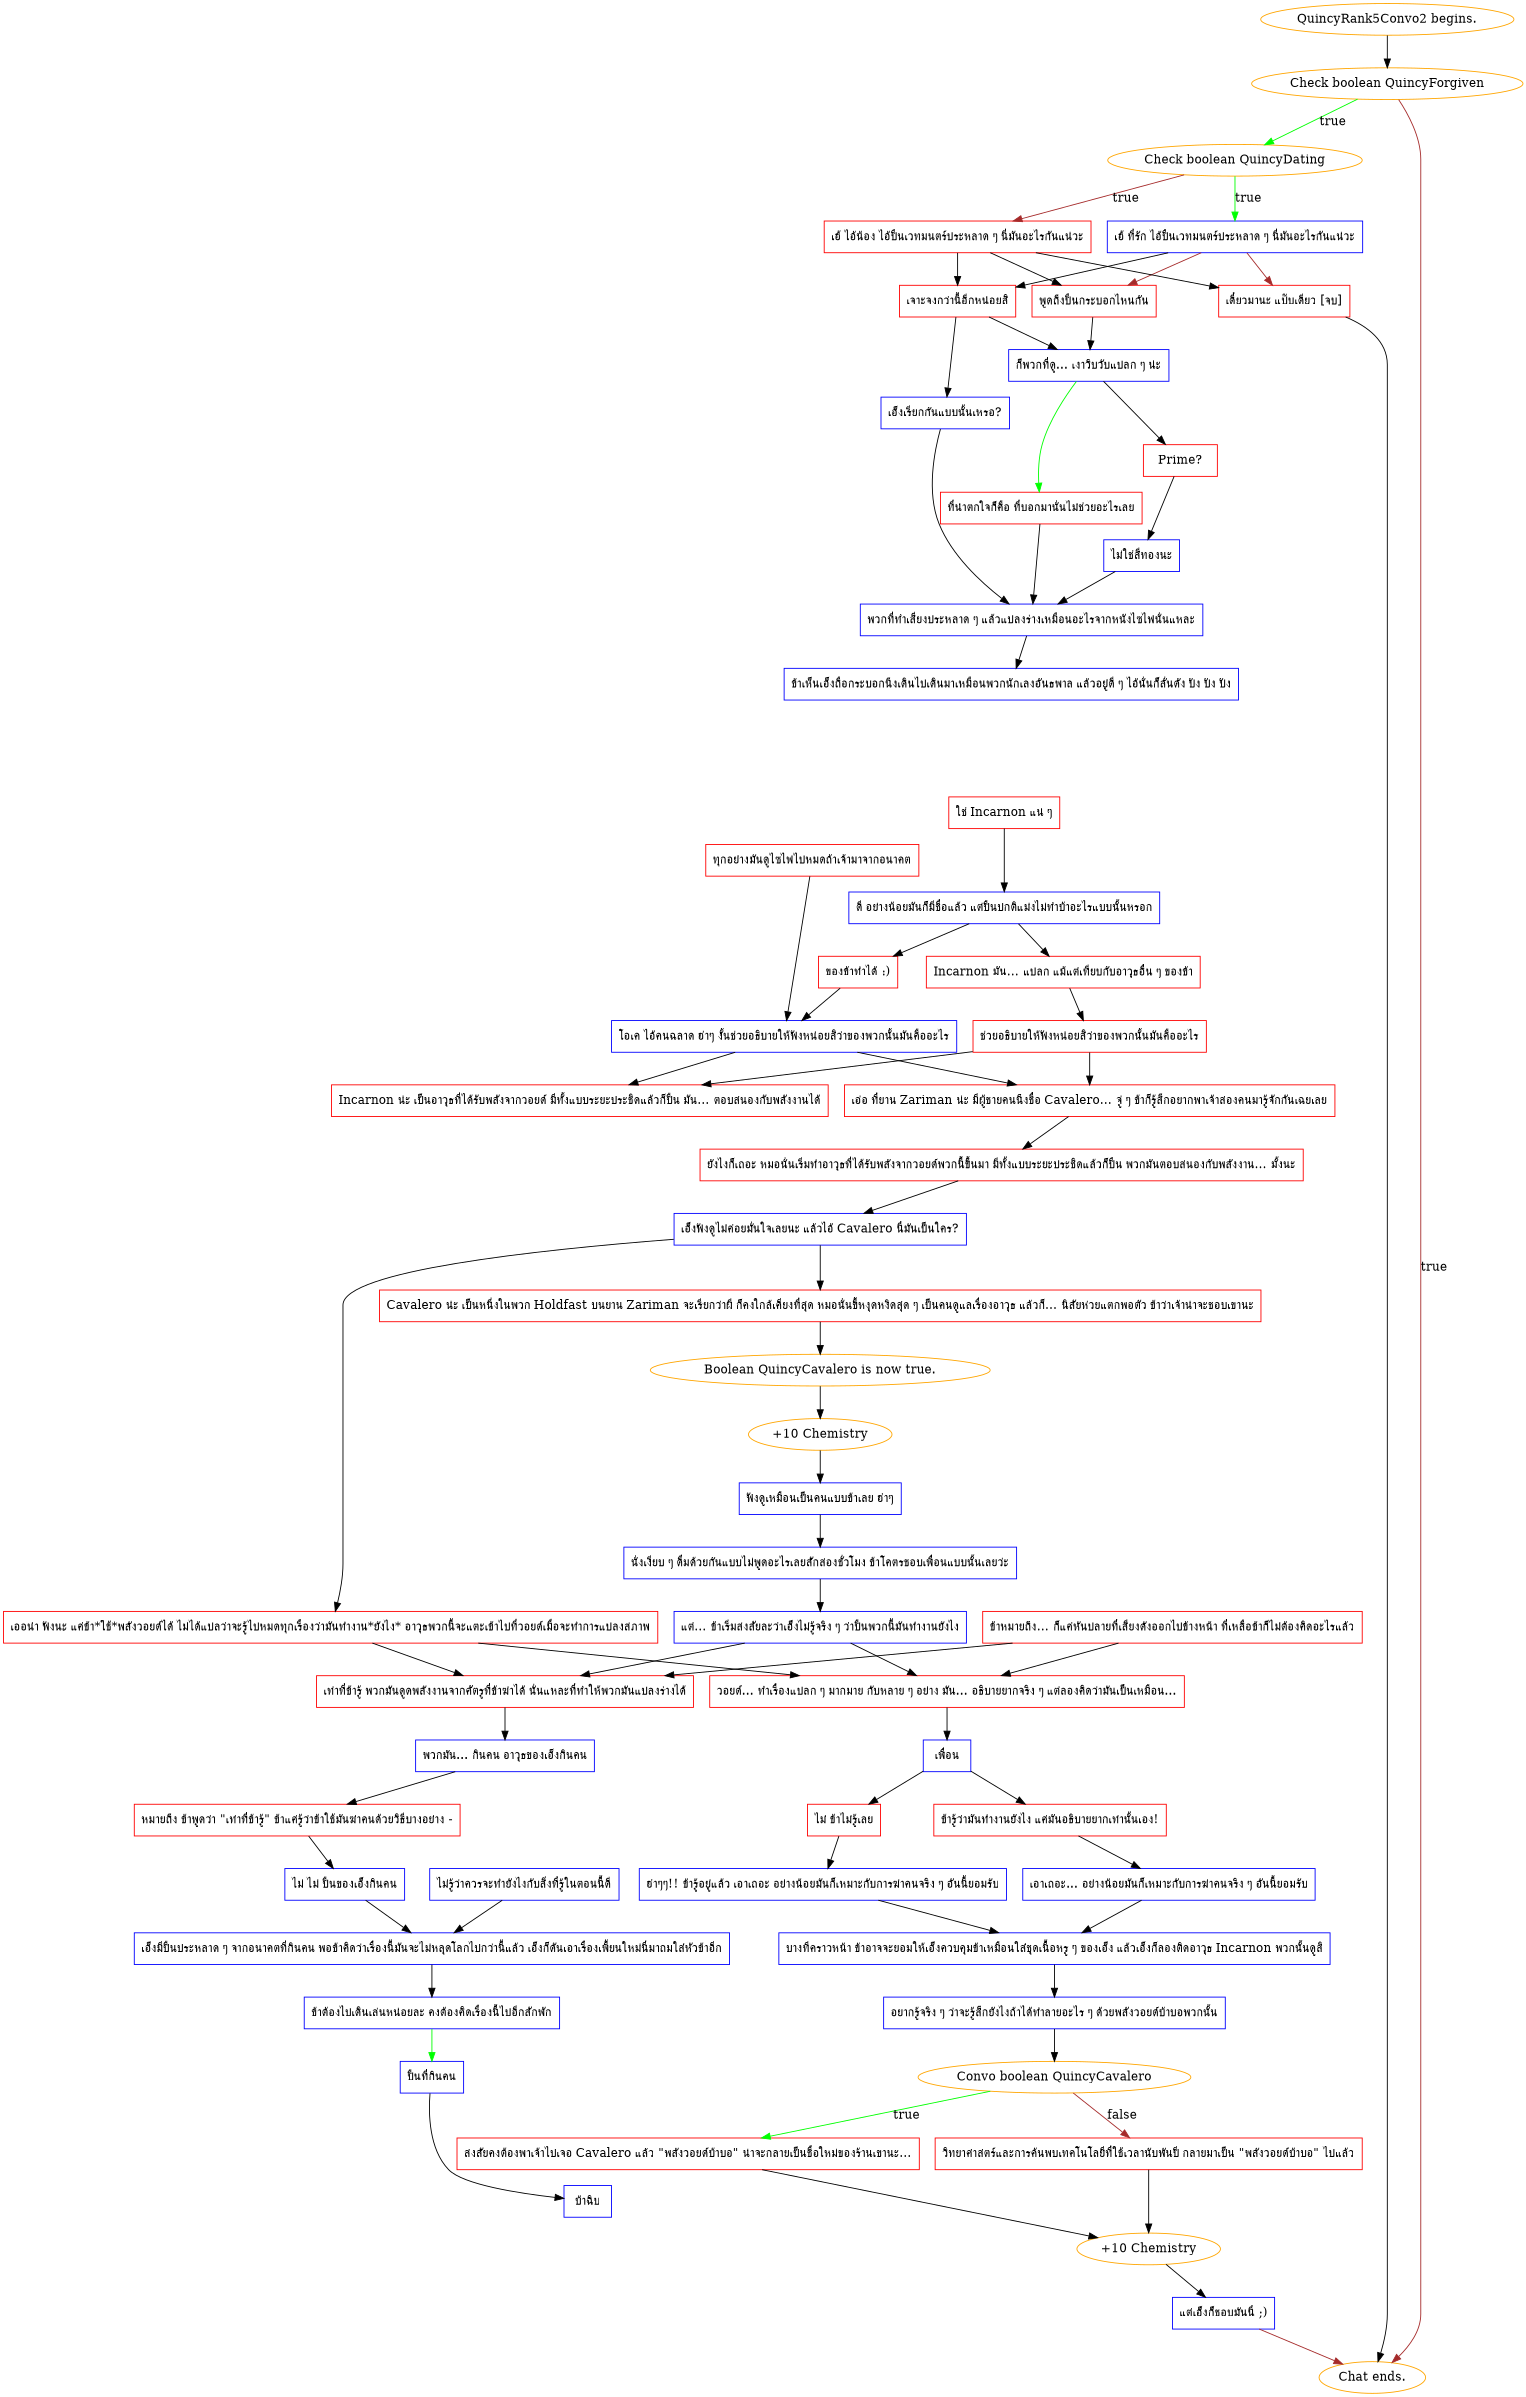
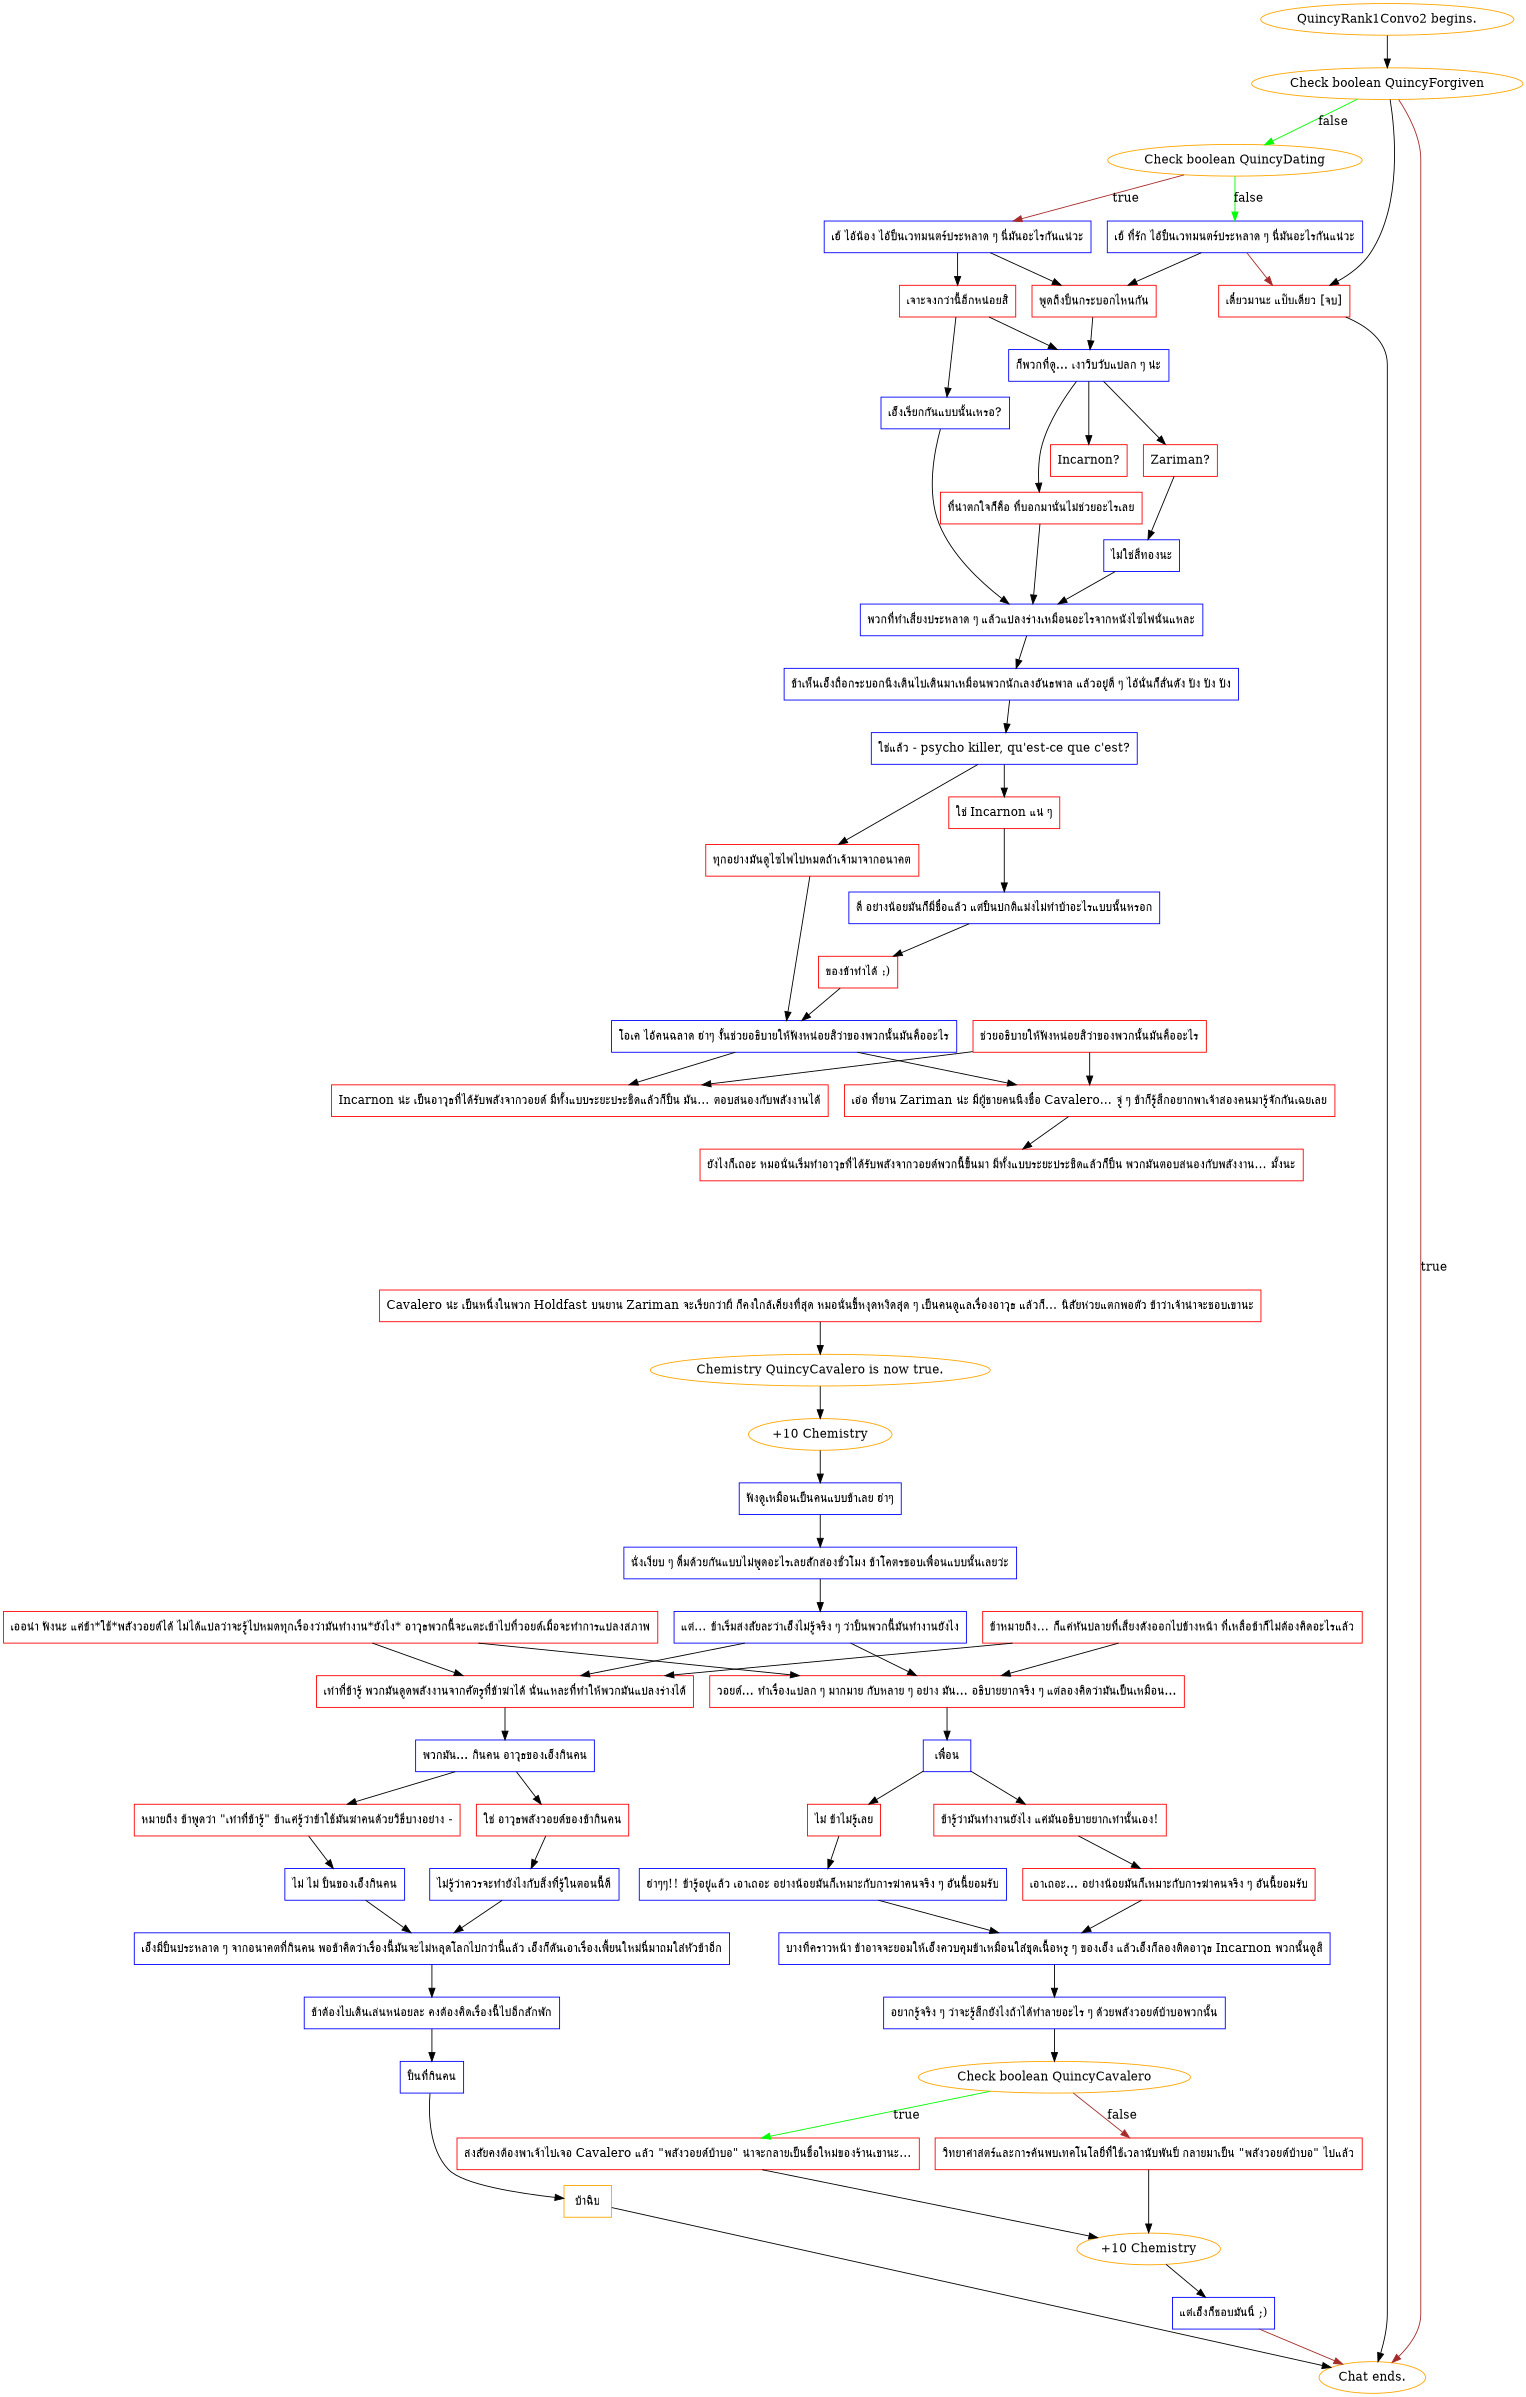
node "QuincyRank5Convo2 begins.": label "QuincyRank5Convo2 begins." -> "QuincyRank1Convo2 begins."
edge "Check boolean QuincyForgiven" -> "Check boolean QuincyDating": label "true" -> "false"
edge "Check boolean QuincyDating" -> "เฮ้ ที่รัก ไอ้ปืนเวทมนตร์ประหลาด ๆ นี่มันอะไรกันแน่วะ": label "true" -> "false"
node "เฮ้ ไอ้น้อง ไอ้ปืนเวทมนตร์ประหลาด ๆ นี่มันอะไรกันแน่วะ": color red -> blue
edge "เฮ้ ที่รัก ไอ้ปืนเวทมนตร์ประหลาด ๆ นี่มันอะไรกันแน่วะ" -> "พูดถึงปืนกระบอกไหนกัน": color brown -> black
edge "เฮ้ ไอ้น้อง ไอ้ปืนเวทมนตร์ประหลาด ๆ นี่มันอะไรกันแน่วะ" -> "เดี๋ยวมานะ แป๊บเดียว [จบ]": now "Check boolean QuincyForgiven" -> "เดี๋ยวมานะ แป๊บเดียว [จบ]"
edge "เฮ้ ที่รัก ไอ้ปืนเวทมนตร์ประหลาด ๆ นี่มันอะไรกันแน่วะ" -> "เจาะจงกว่านี้อีกหน่อยสิ": removed
edge "ก็พวกที่ดู... เงาวิบวับแปลก ๆ น่ะ" -> "ที่น่าตกใจก็คือ ที่บอกมานั่นไม่ช่วยอะไรเลย": color green -> black
node "Incarnon?": added
node "Prime?": label "Prime?" -> "Zariman?"
node "ใช่แล้ว - psycho killer, qu'est-ce que c'est?": added
node "Incarnon มัน… แปลก แม้แต่เทียบกับอาวุธอื่น ๆ ของข้า": removed
node "เอ็งฟังดูไม่ค่อยมั่นใจเลยนะ แล้วไอ้ Cavalero นี่มันเป็นใคร?": removed
node "Boolean QuincyCavalero is now true.": label "Boolean QuincyCavalero is now true." -> "Chemistry QuincyCavalero is now true."
node "ใช่ อาวุธพลังวอยด์ของข้ากินคน": added
node "เอาเถอะ... อย่างน้อยมันก็เหมาะกับการฆ่าคนจริง ๆ อันนี้ยอมรับ": color blue -> red
edge "ข้าต้องไปเดินเล่นหน่อยละ คงต้องคิดเรื่องนี้ไปอีกสักพัก" -> "ปืนที่กินคน": color green -> black
node "Convo boolean QuincyCavalero": label "Convo boolean QuincyCavalero" -> "Check boolean QuincyCavalero"
node "บ้าฉิบ": color blue -> orange
edge "บ้าฉิบ" -> "Chat ends.": added
